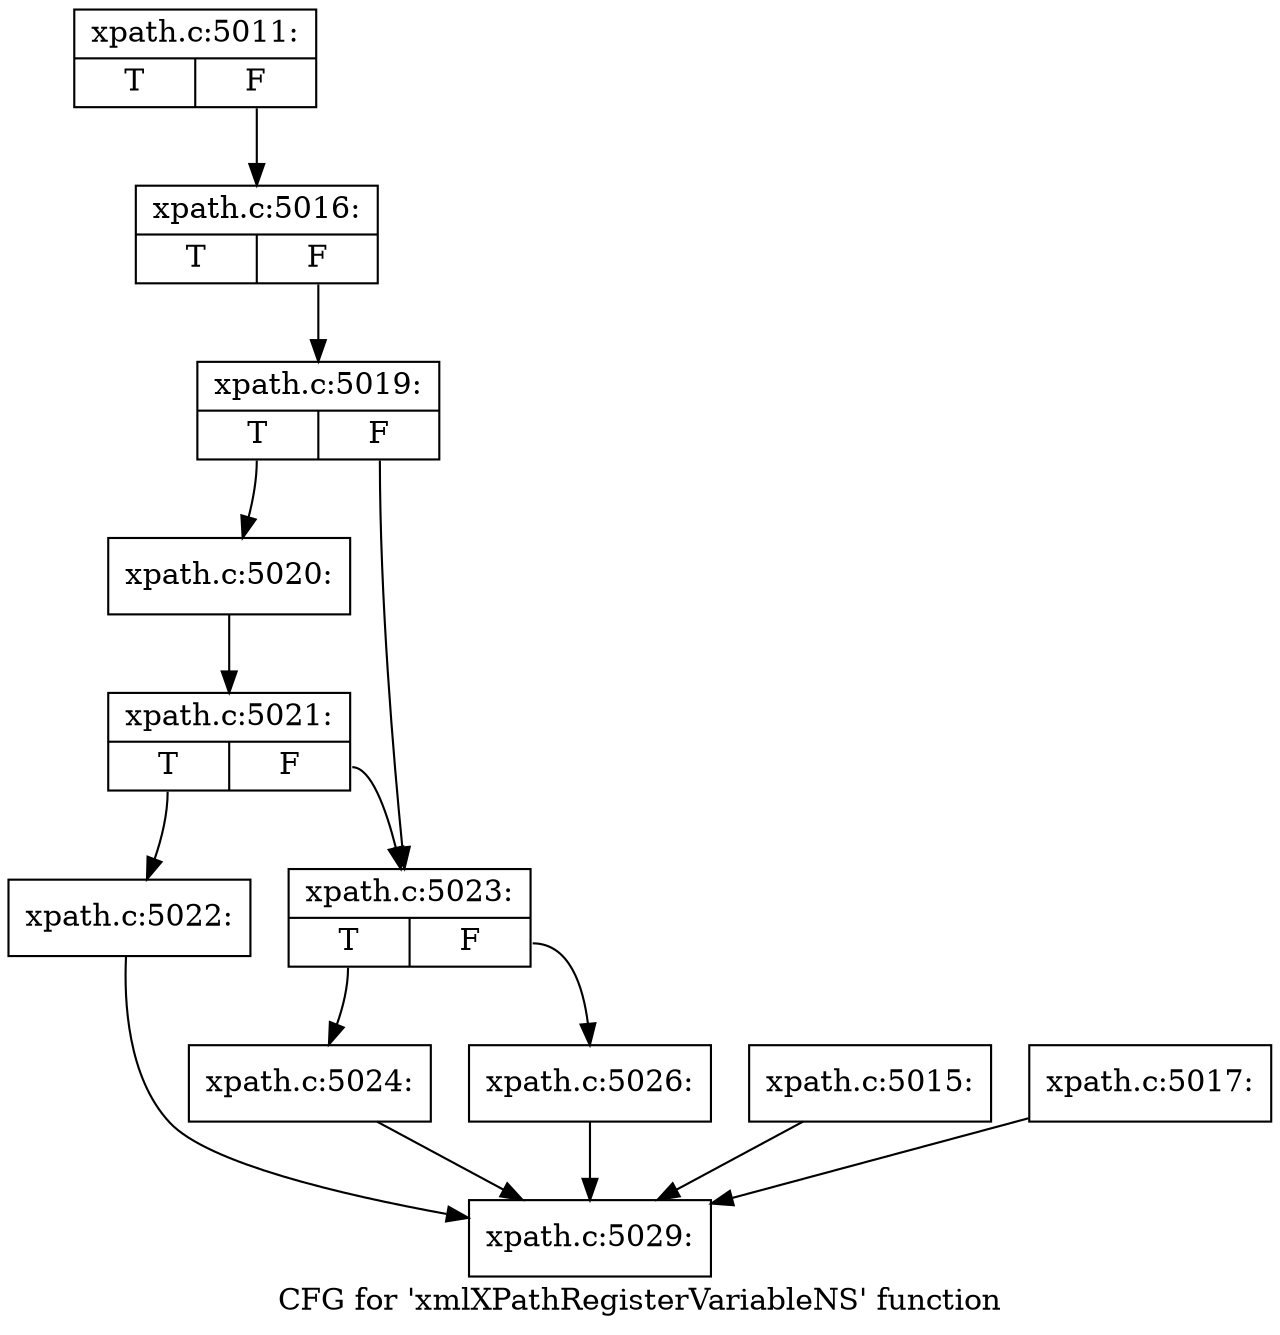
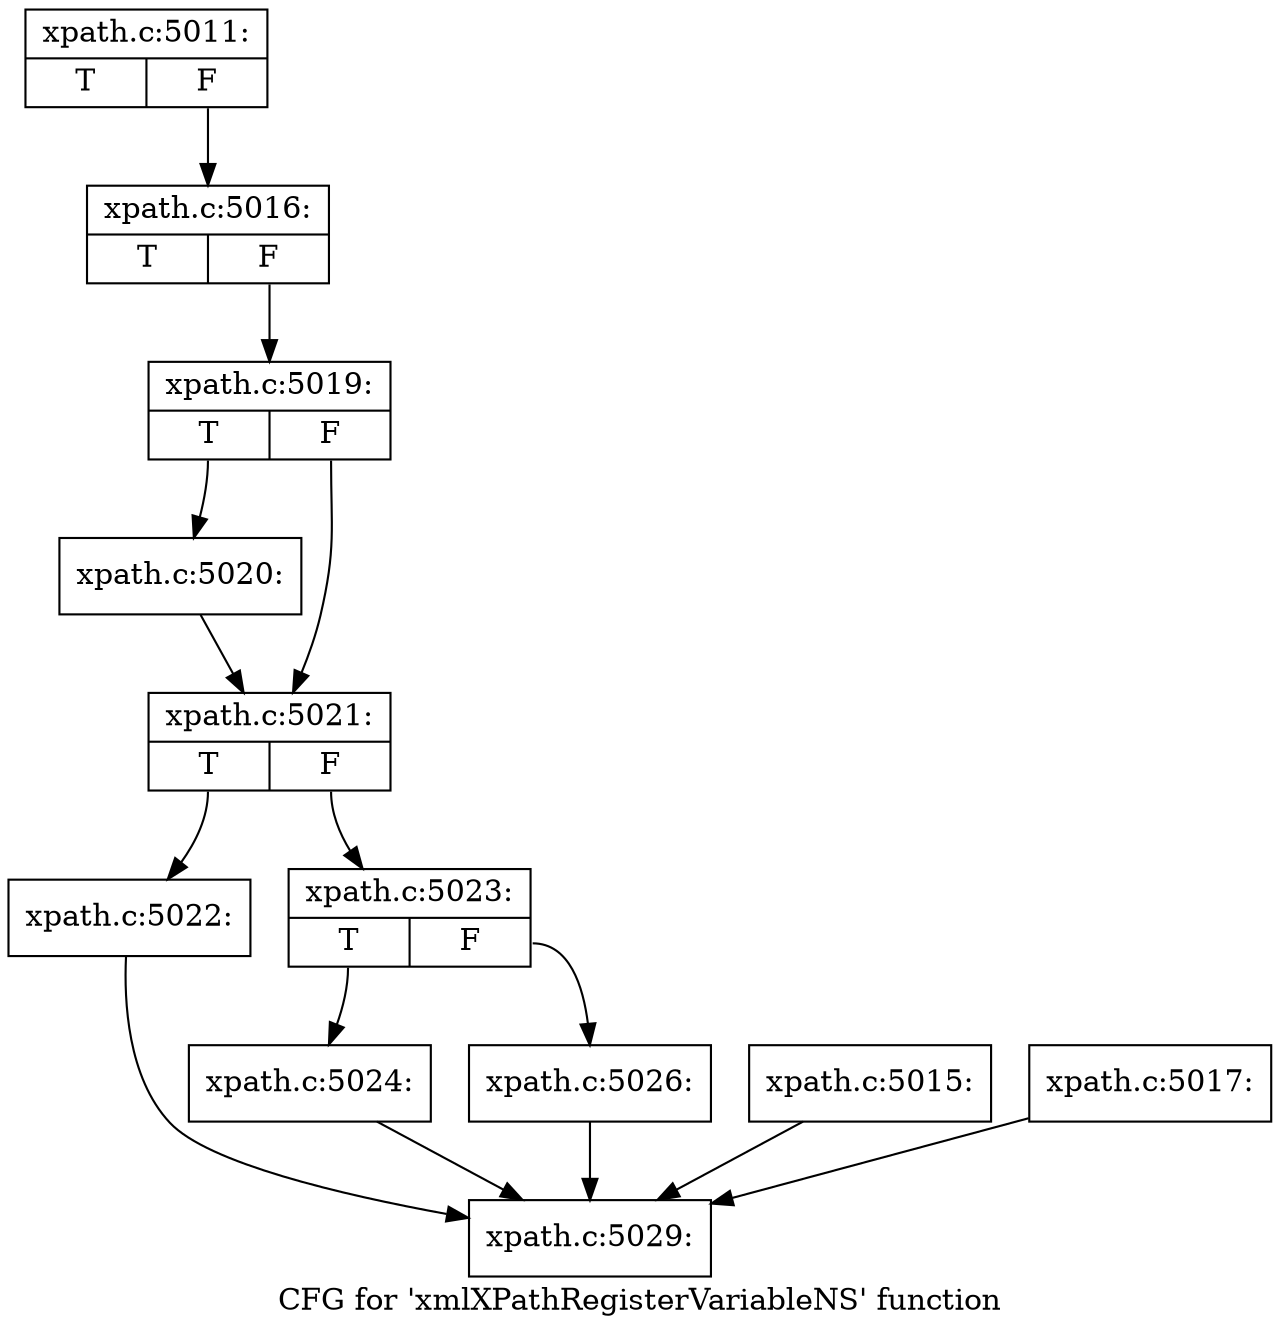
edge "xpath.c:5019:" -> "xpath.c:5023:": now "xpath.c:5019:" -> "xpath.c:5021:"
